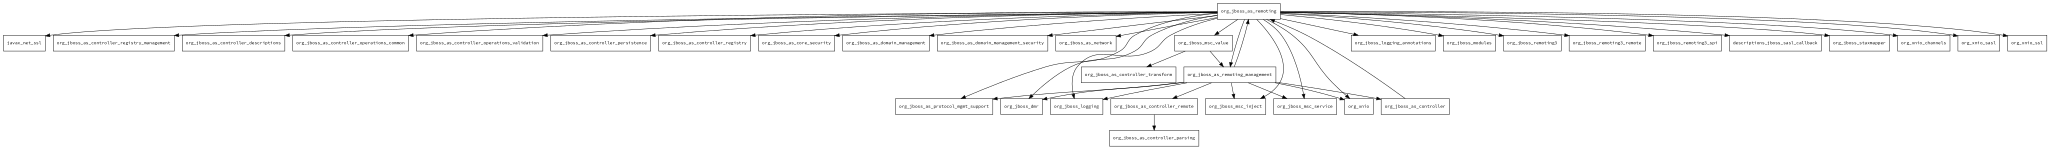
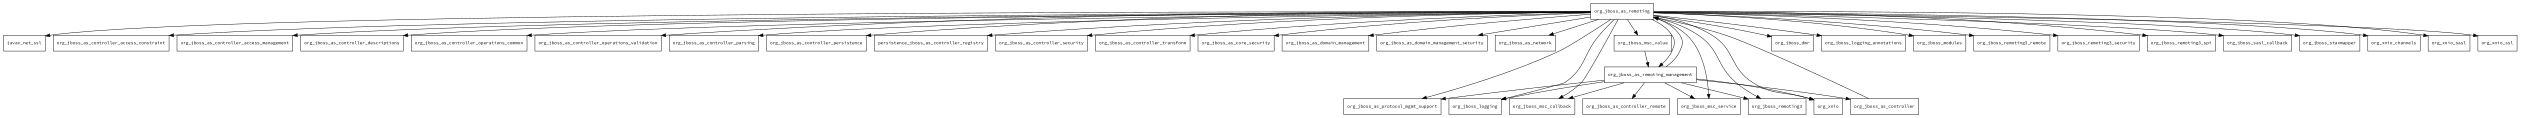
node "org_jboss_as_controller_access_constraint": added
node "org_jboss_as_controller_registry_management": label "org_jboss_as_controller_registry_management" -> "org_jboss_as_controller_access_management"
node "org_jboss_as_controller_registry": label "org_jboss_as_controller_registry" -> "persistence_jboss_as_controller_registry"
node "org_jboss_as_controller_security": added
node "descriptions_jboss_sasl_callback": label "descriptions_jboss_sasl_callback" -> "org_jboss_sasl_callback"
node "org_jboss_remoting3_security": added
edge "org_jboss_msc_value" -> "org_jboss_as_controller_transform": now "org_jboss_as_remoting" -> "org_jboss_as_controller_transform"
edge "org_jboss_as_remoting_management" -> "org_jboss_dmr": now "org_jboss_as_remoting_management" -> "org_jboss_remoting3"
node "org_jboss_msc_inject": label "org_jboss_msc_inject" -> "org_jboss_msc_callback"
edge "org_jboss_as_controller_remote" -> "org_jboss_as_controller_parsing": now "org_jboss_as_remoting" -> "org_jboss_as_controller_parsing"
